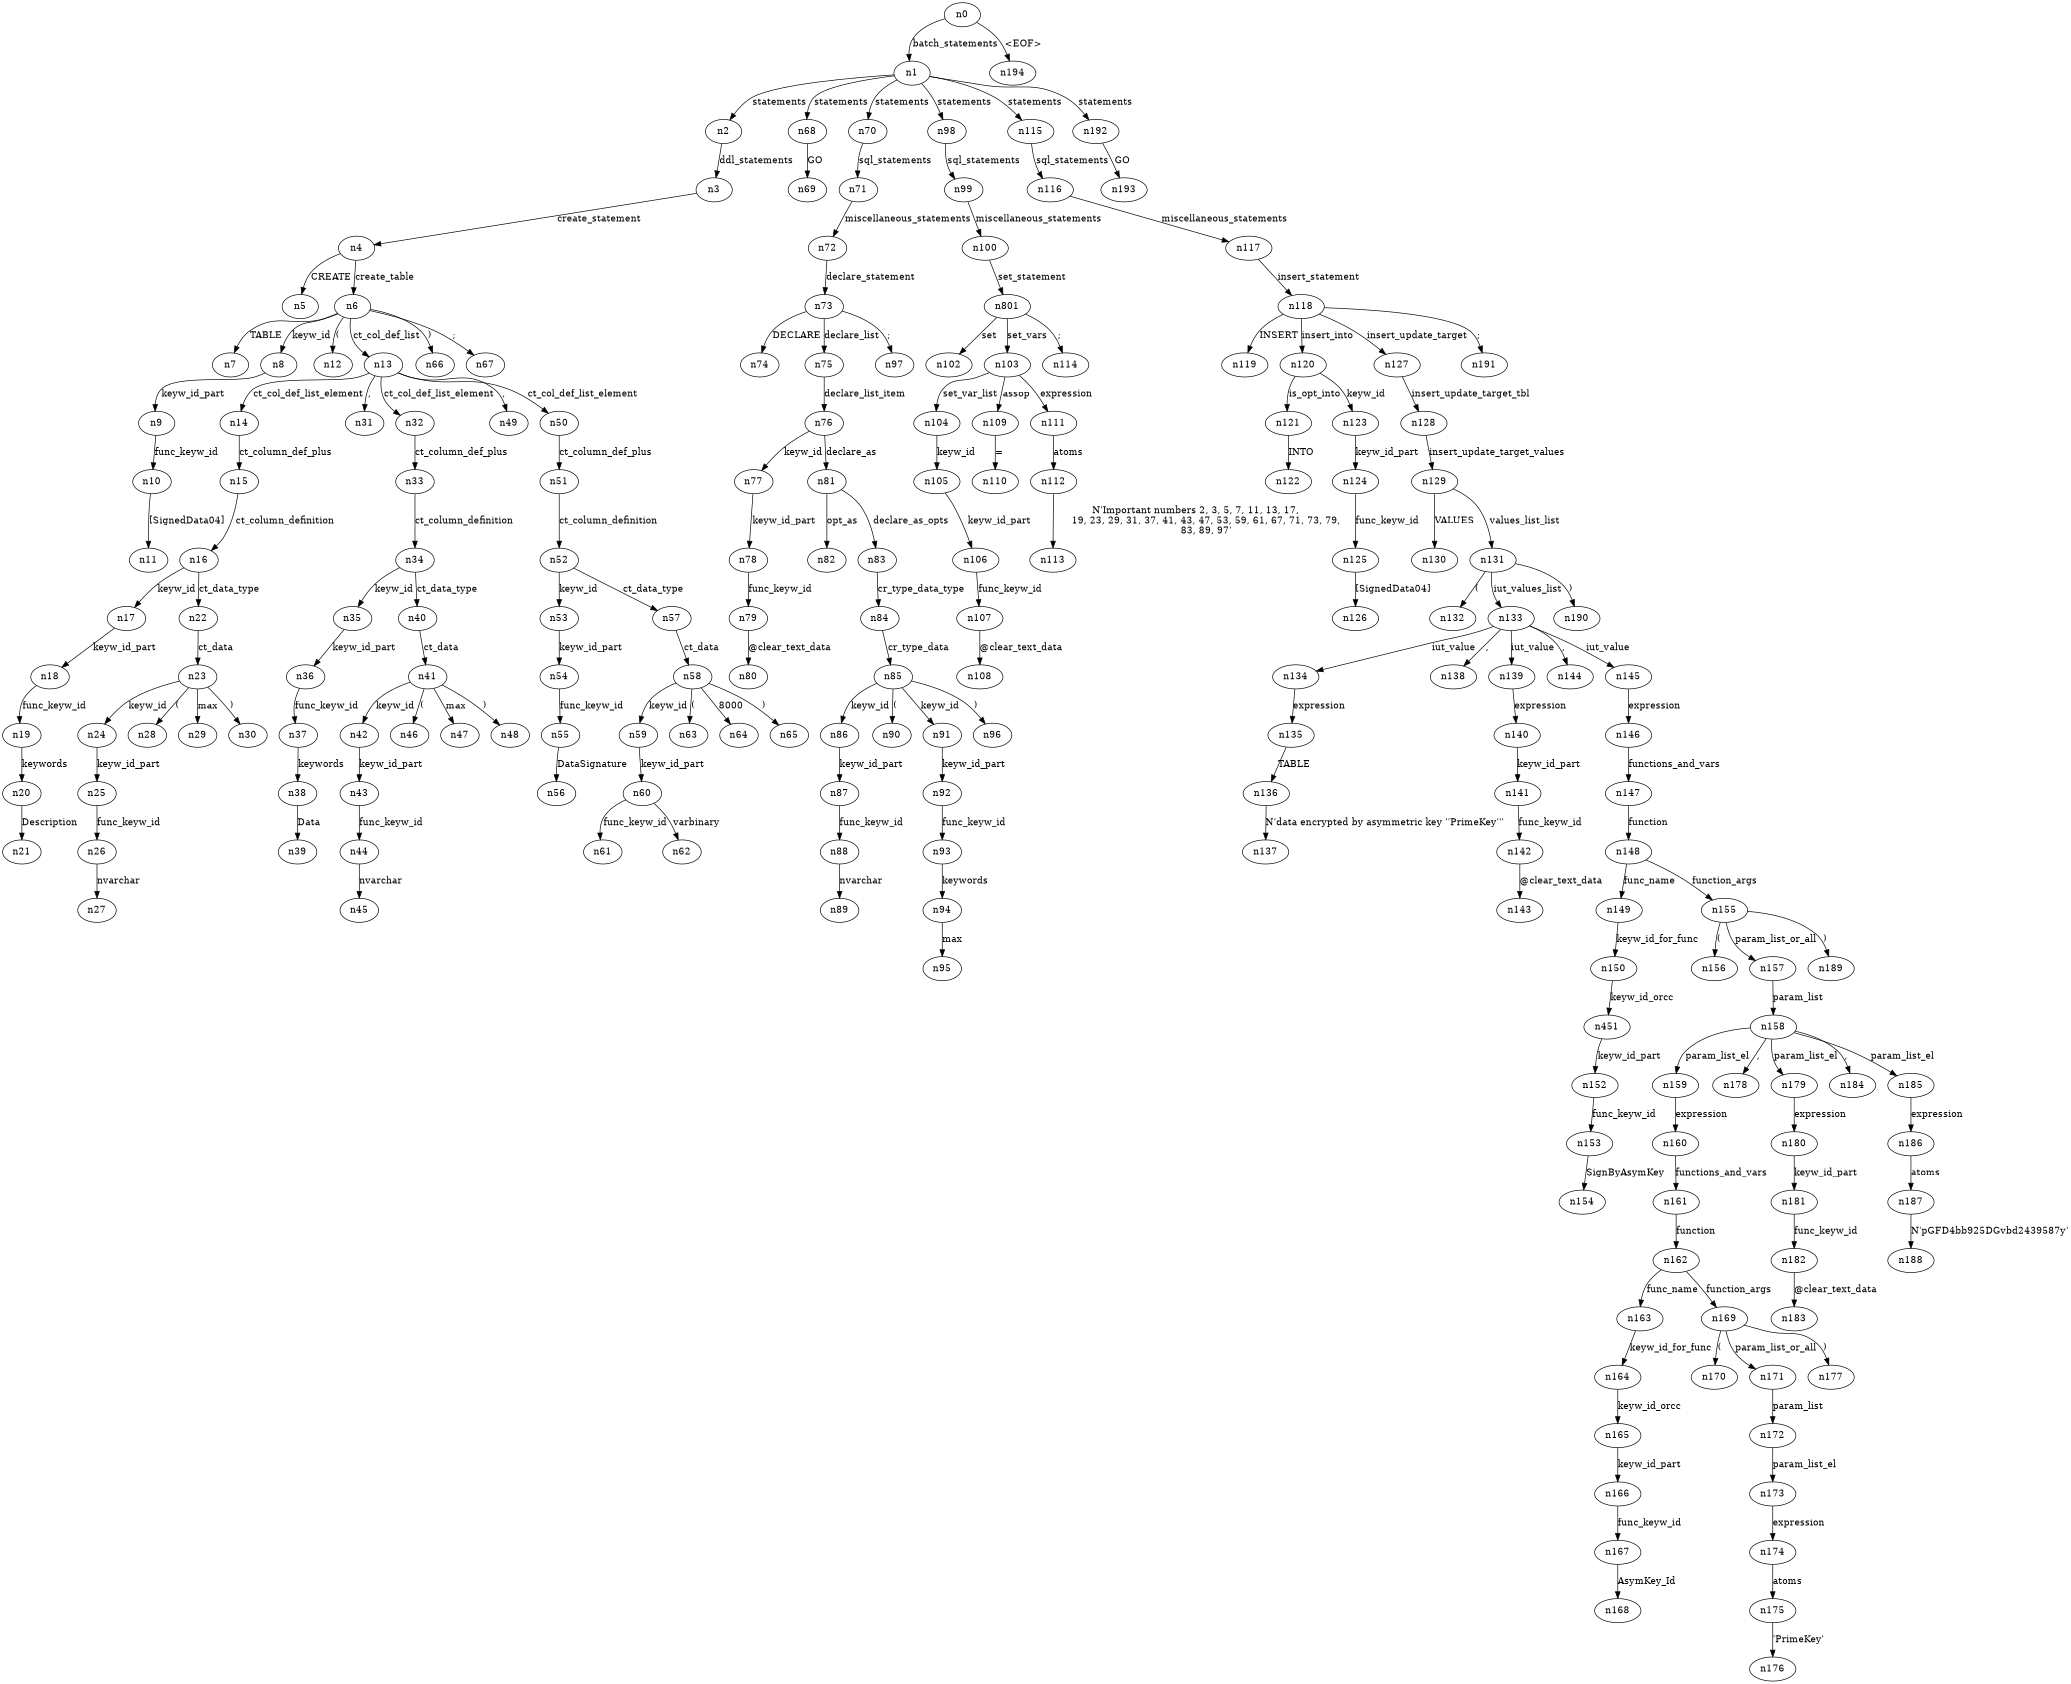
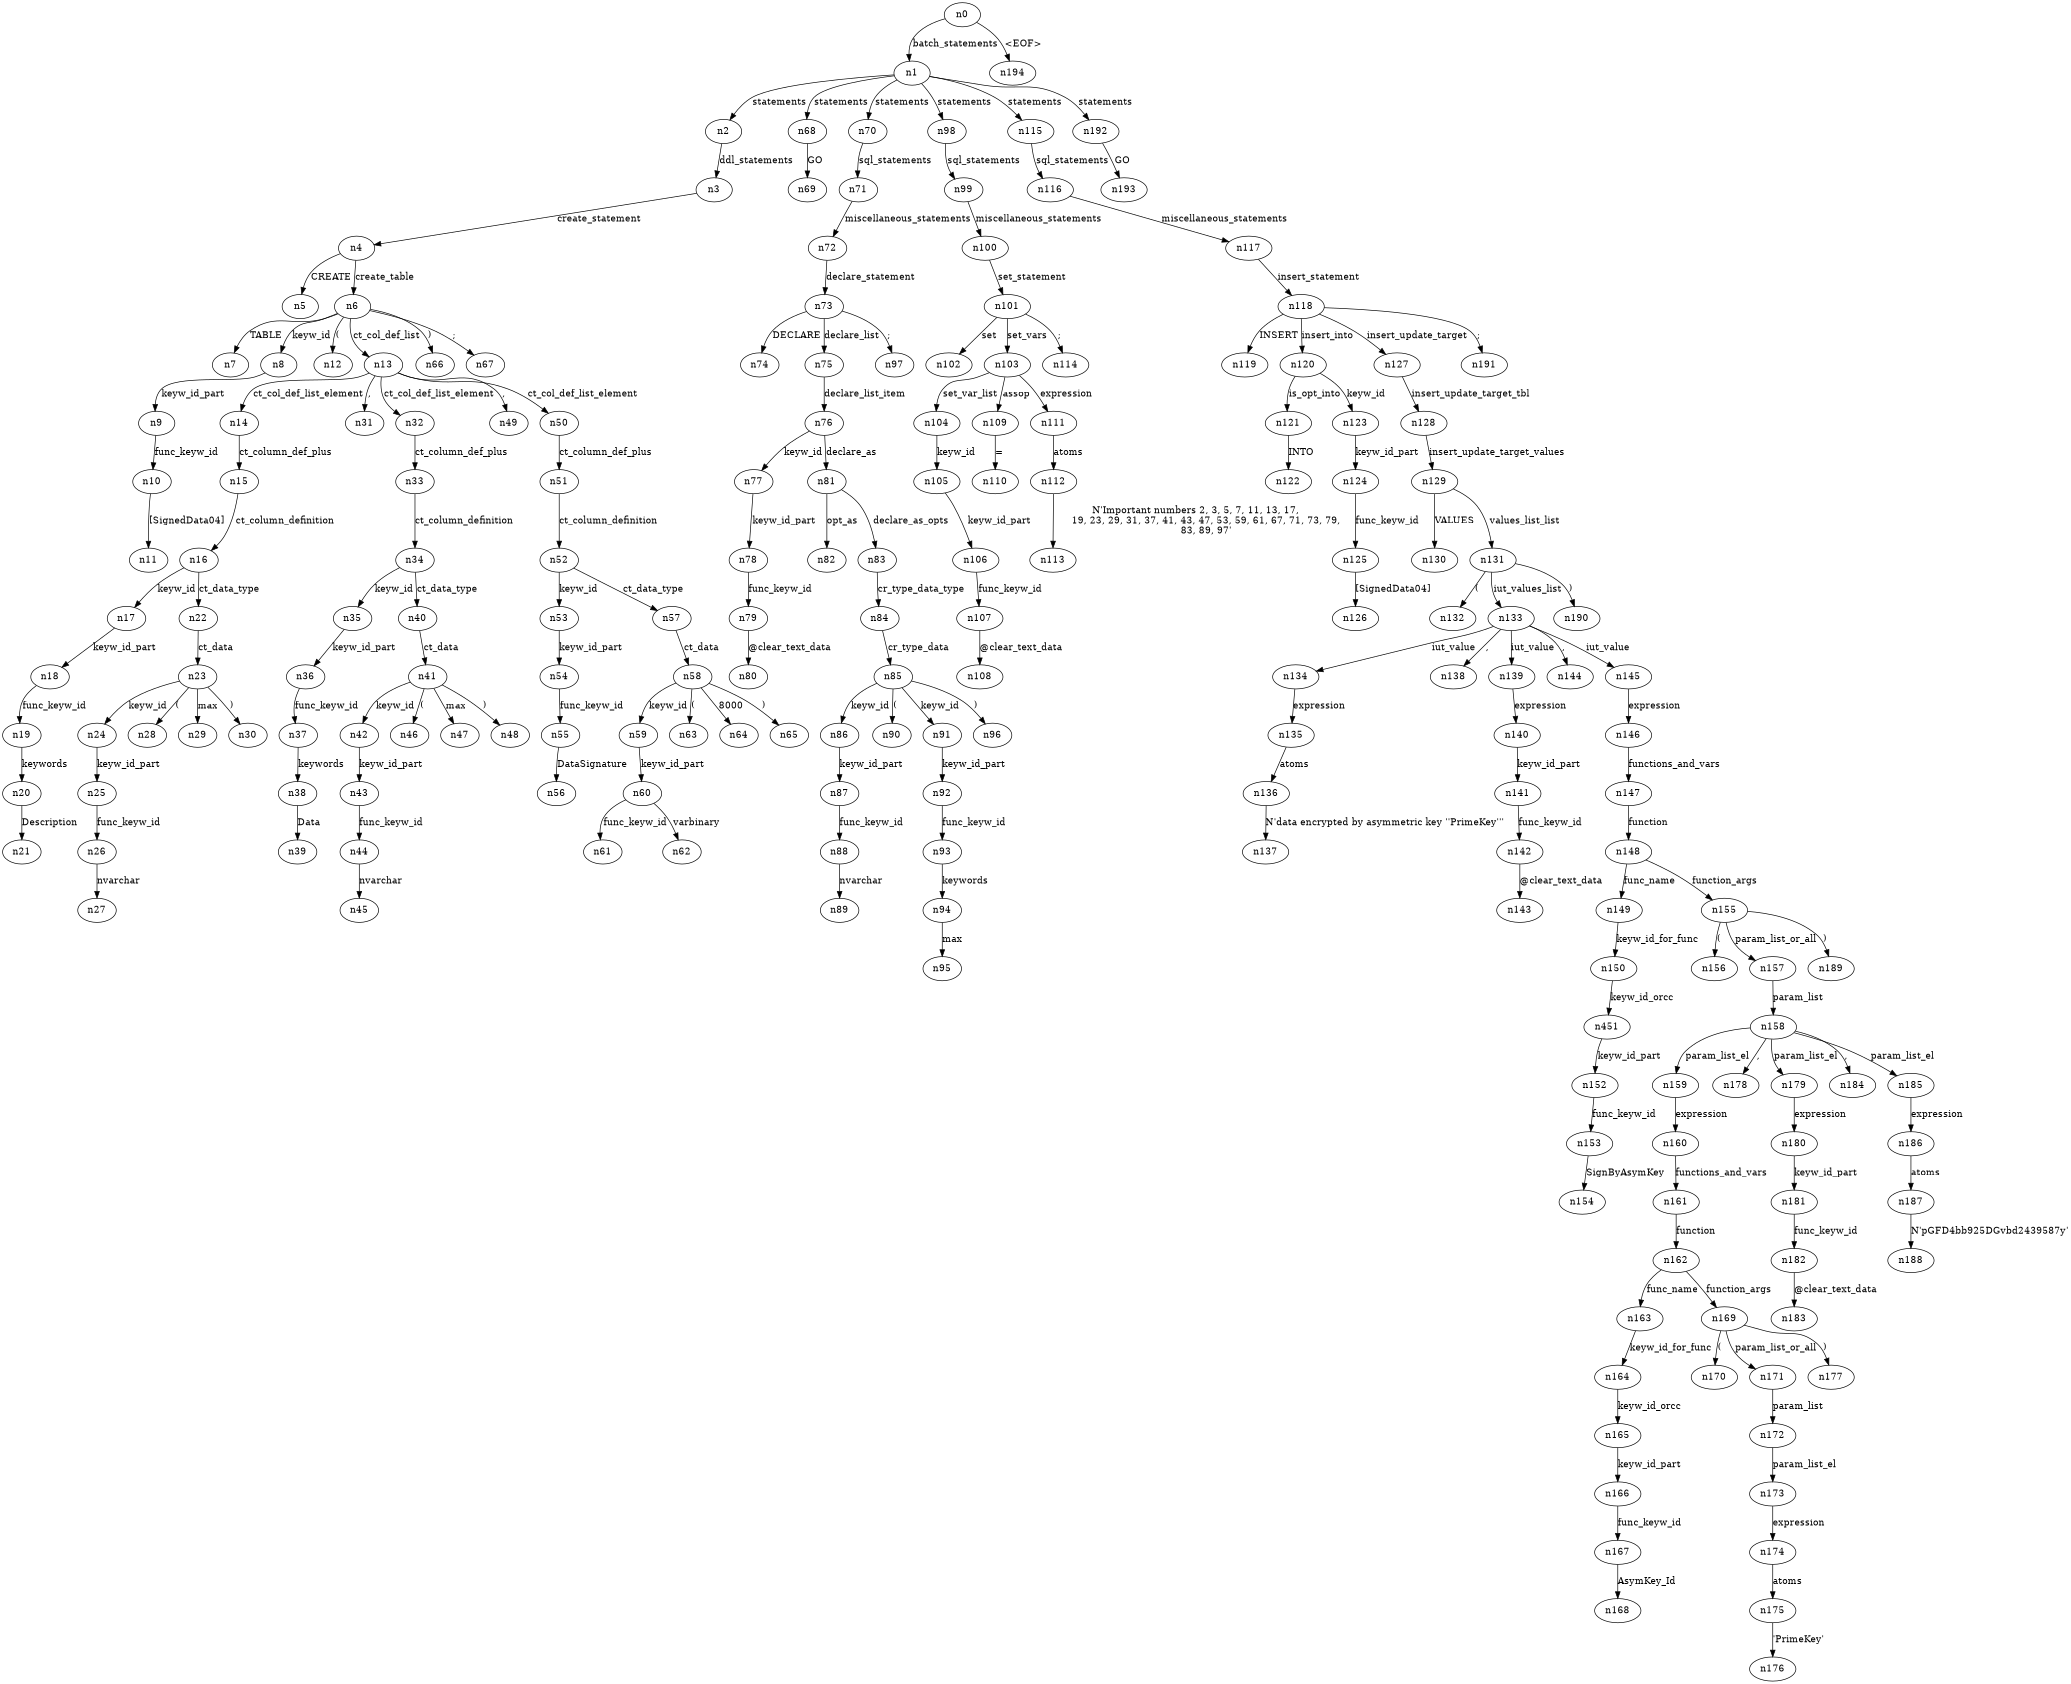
node "n801": label "n801" -> "n101"
edge "n135" -> "n136": label "TABLE" -> "atoms"
